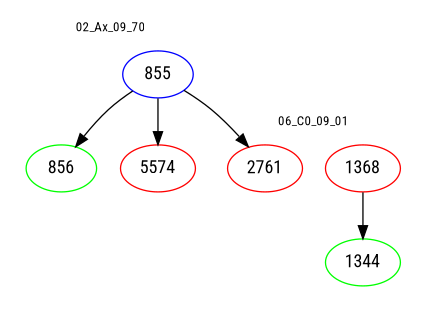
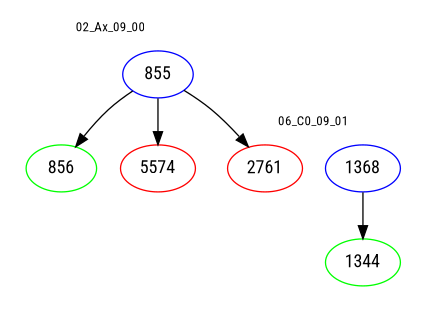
cluster "02_Ax_09_70": label "02_Ax_09_70" -> "02_Ax_09_00"
node "1368": color red -> blue
